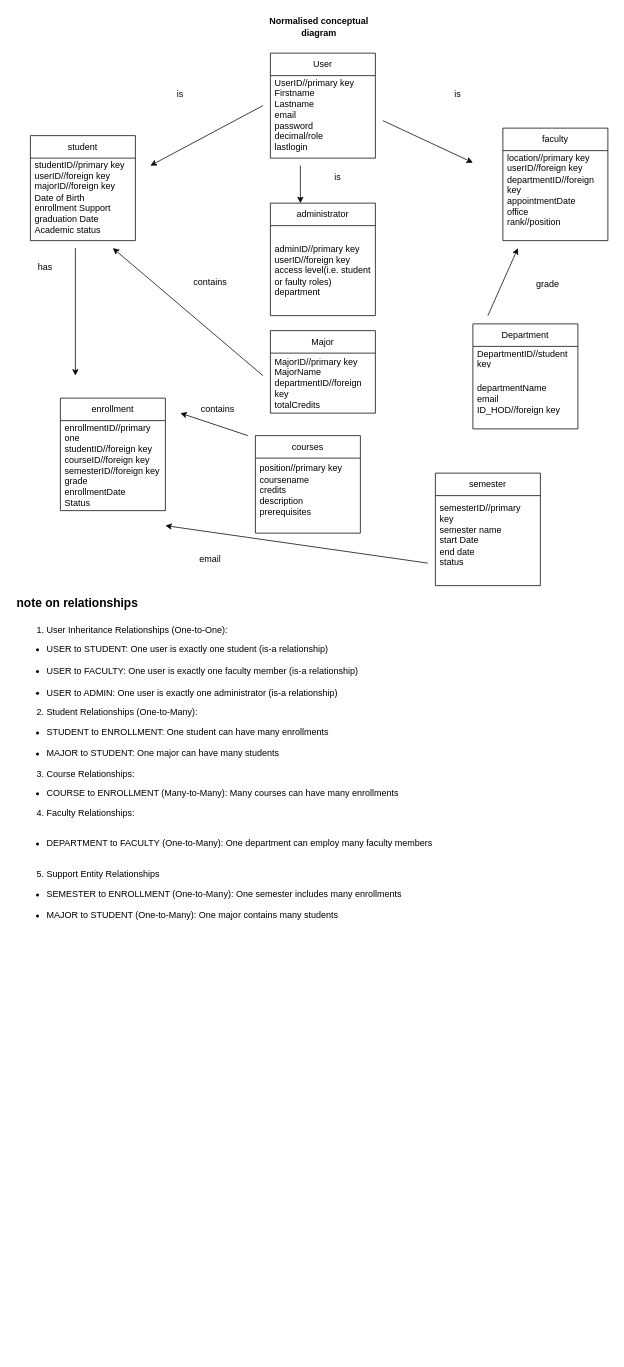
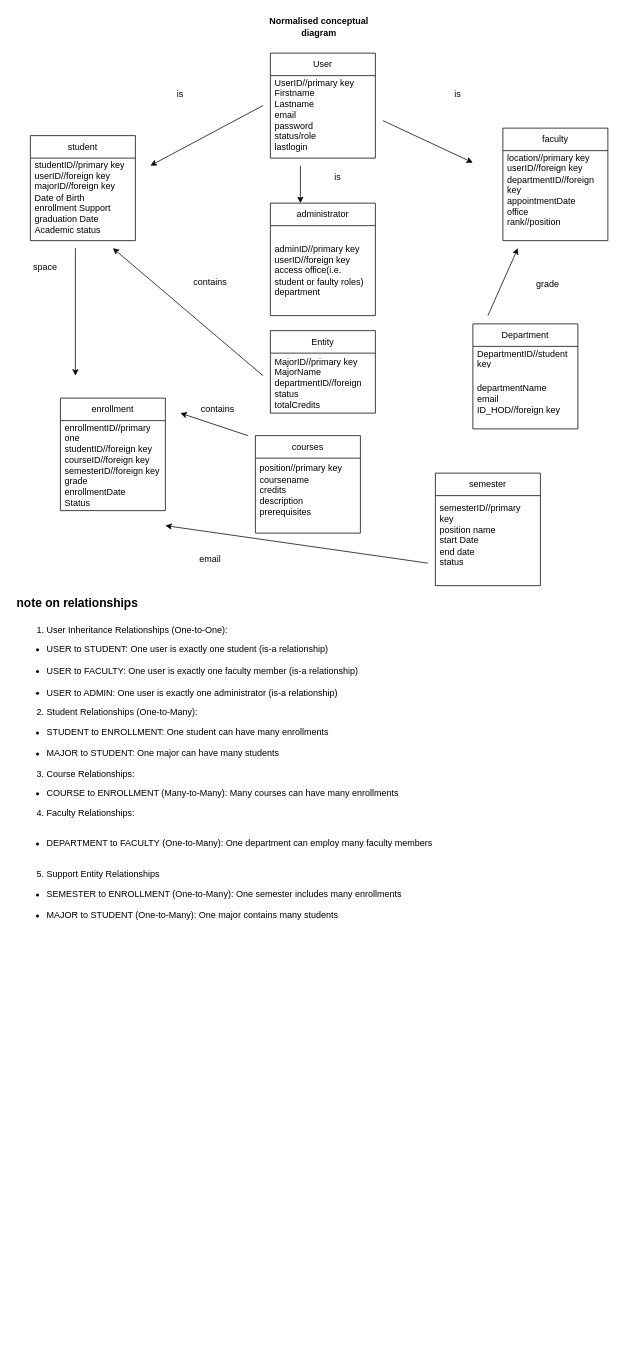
node "UserID//primary key Firstname Lastname email password decimal/role lastlogin": label "UserID//primary key Firstname Lastname email password decimal/role lastlogin" -> "UserID//primary key Firstname Lastname email password status/role lastlogin"
node "has": label "has" -> "space"
node "adminID//primary key userID//foreign key access level(i.e. student or faulty roles) department": label "adminID//primary key userID//foreign key access level(i.e. student or faulty roles) department" -> "adminID//primary key userID//foreign key access office(i.e. student or faulty roles) department"
node "Major": label "Major" -> "Entity"
node "MajorID//primary key MajorName departmentID//foreign key totalCredits": label "MajorID//primary key MajorName departmentID//foreign key totalCredits" -> "MajorID//primary key MajorName departmentID//foreign status totalCredits"
node "semesterID//primary key semester name start Date end date status": label "semesterID//primary key semester name start Date end date status" -> "semesterID//primary key position name start Date end date status"
